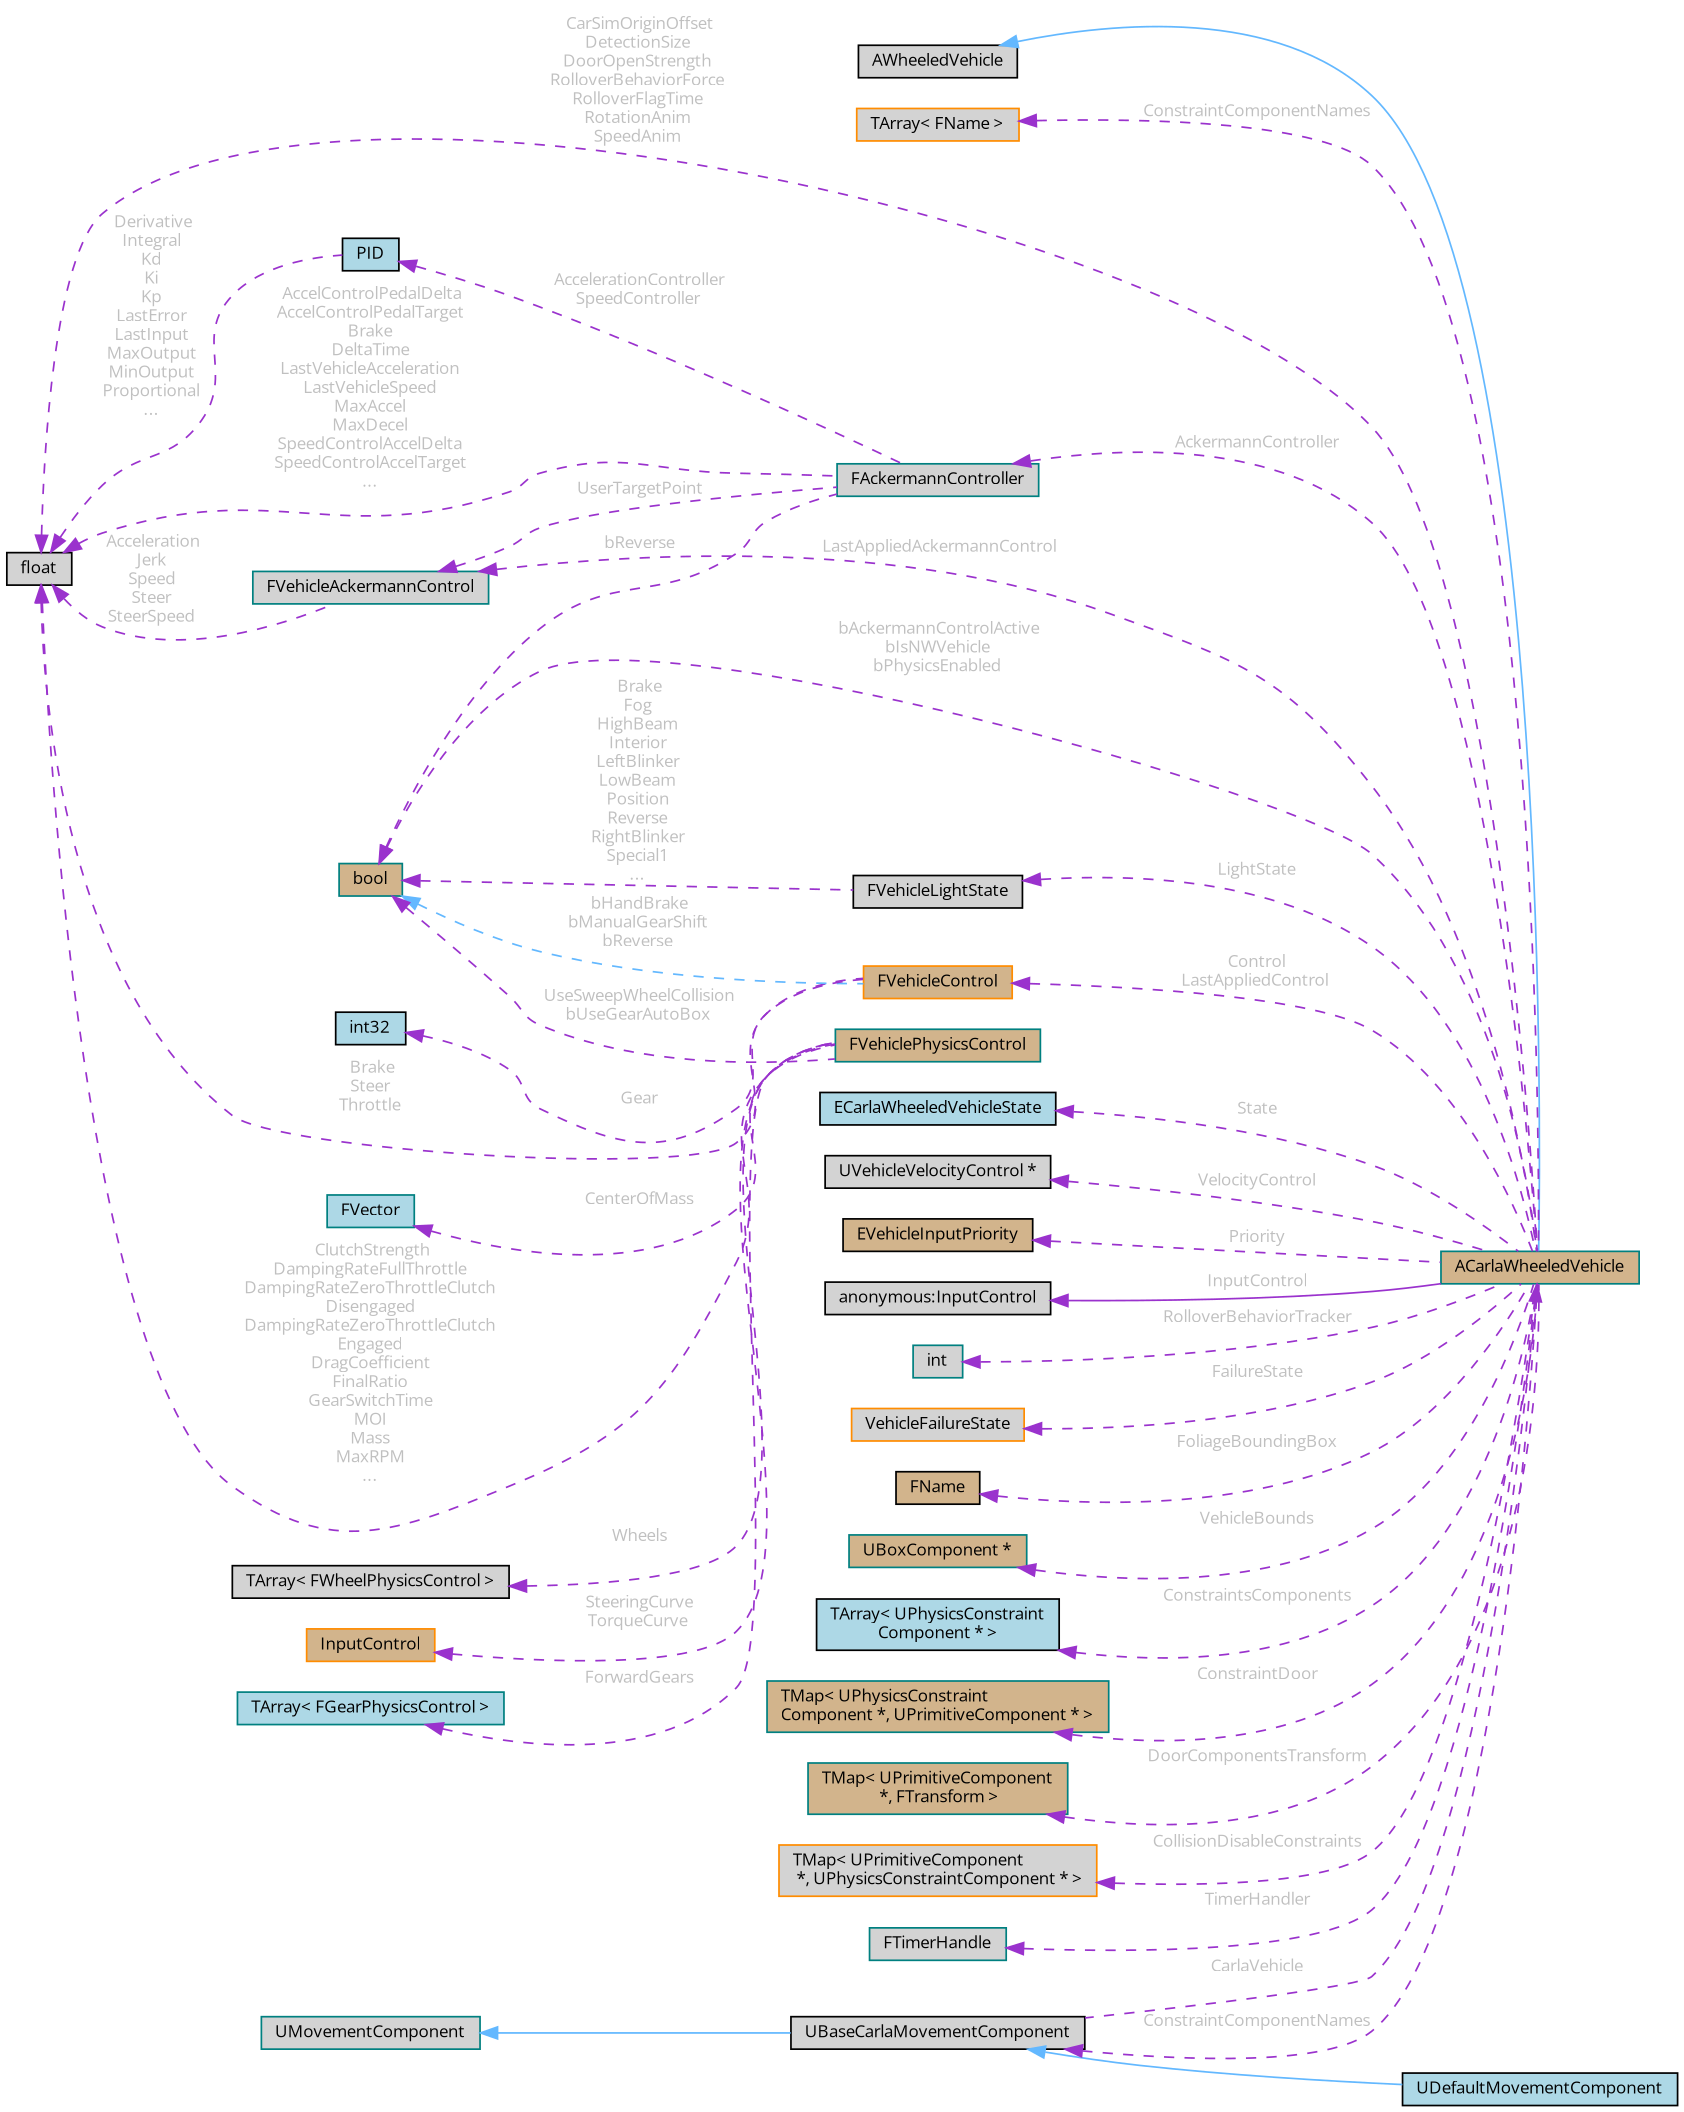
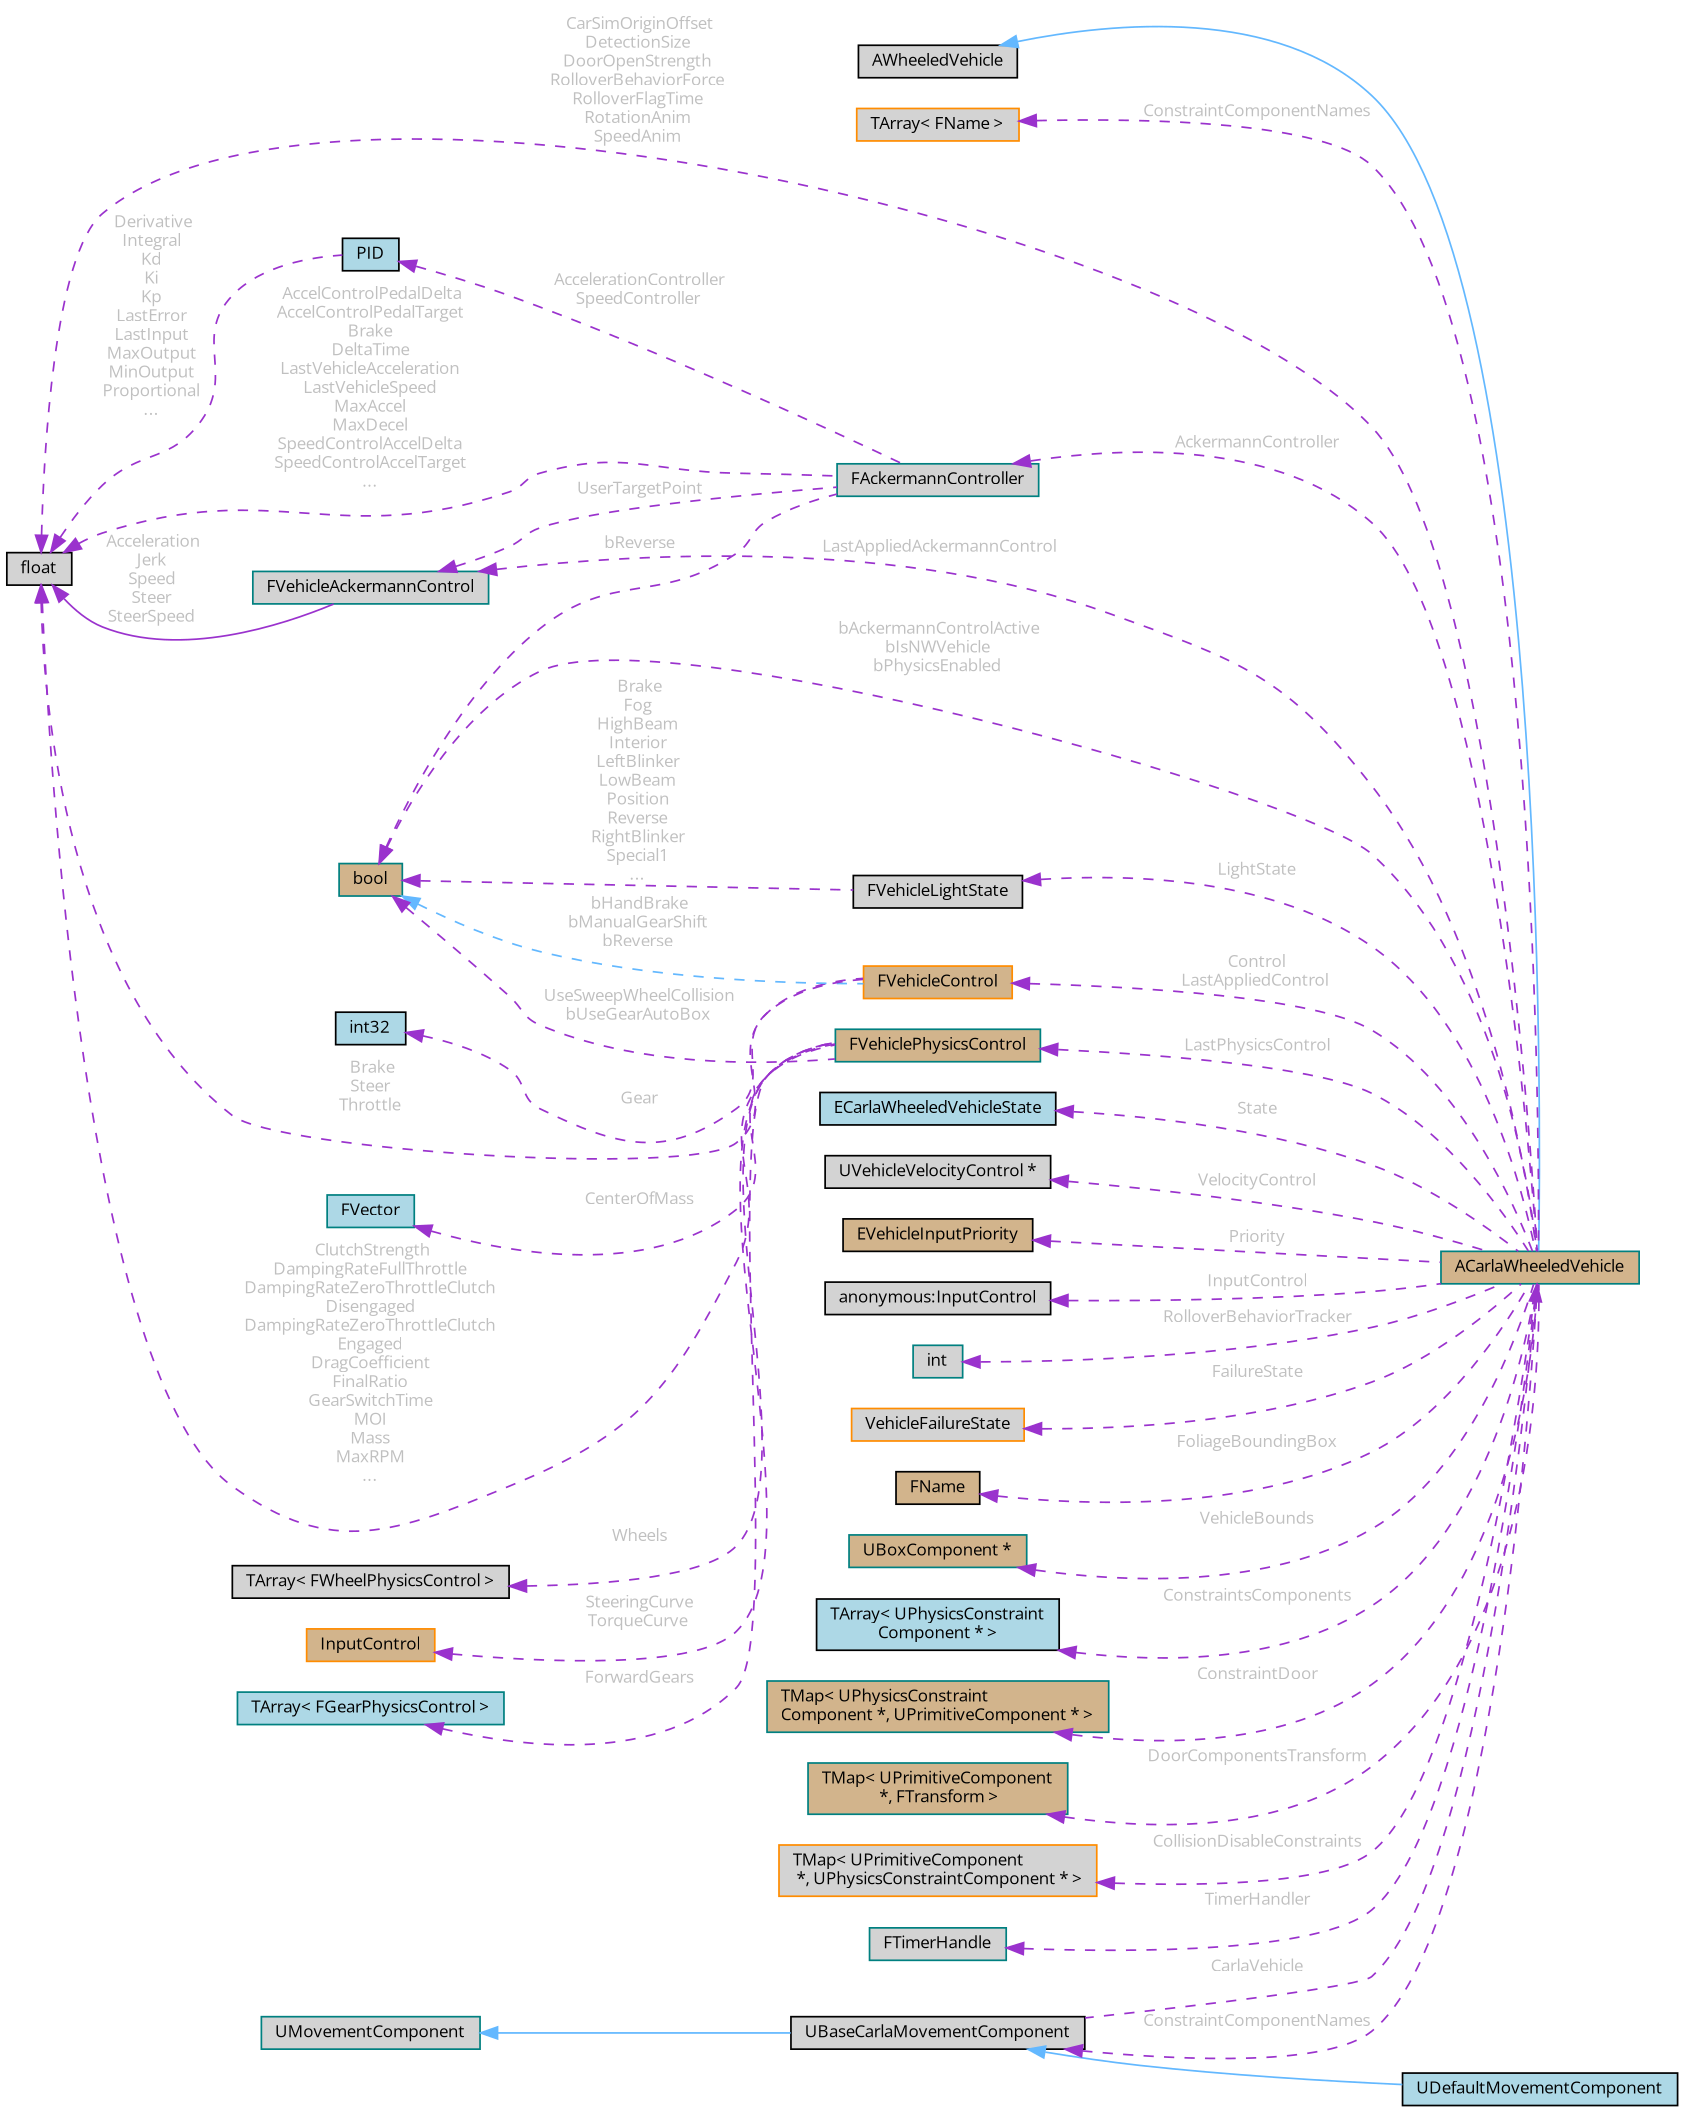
edge "FVehicleAckermannControl" -> "float": style dashed -> solid
edge "ACarlaWheeledVehicle" -> "FVehiclePhysicsControl": added, label "LastPhysicsControl"
edge "ACarlaWheeledVehicle" -> "anonymous:InputControl": style solid -> dashed
